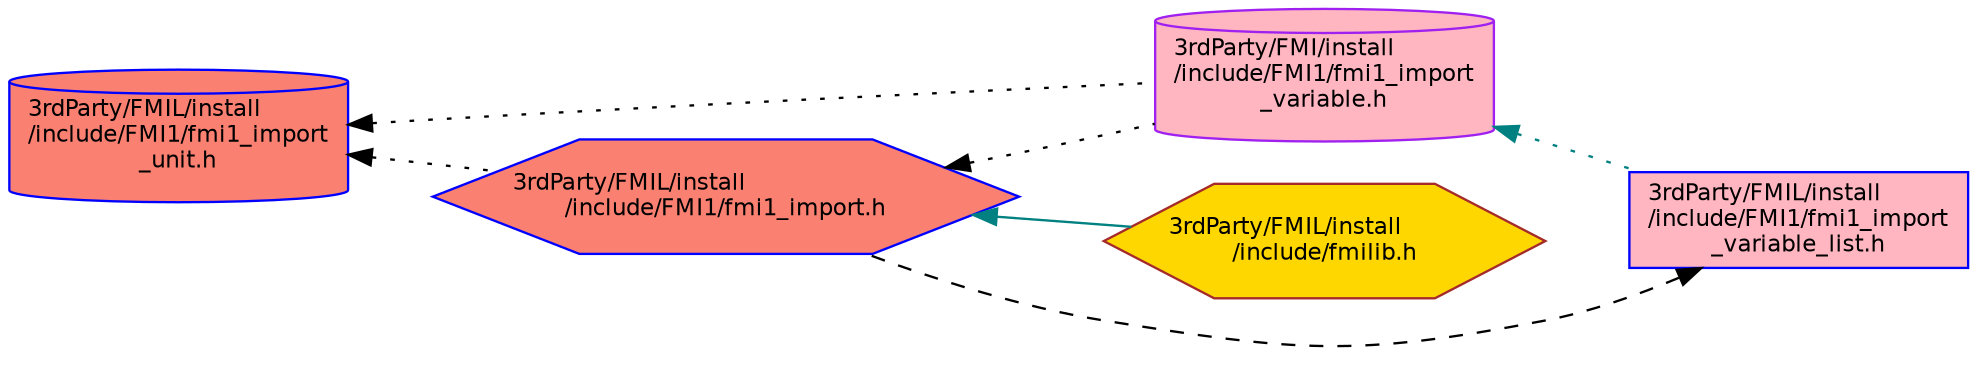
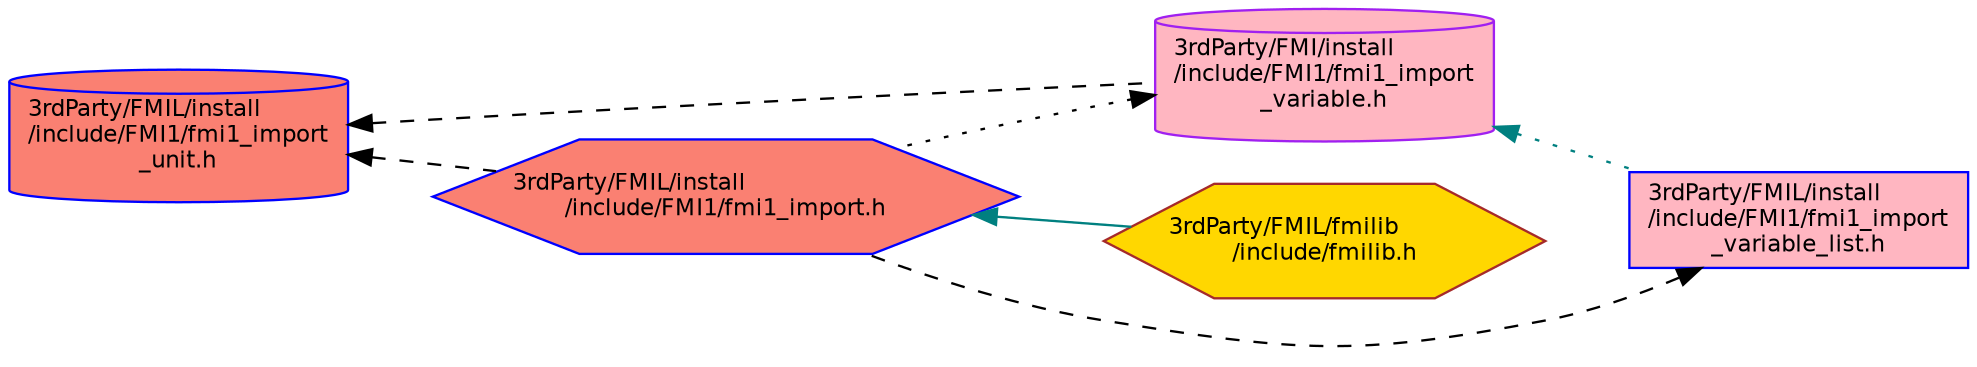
edge "3rdParty/FMI/install /include/FMI1/fmi1_import _variable.h" -> "3rdParty/FMIL/install /include/FMI1/fmi1_import _unit.h": style dotted -> dashed
edge "3rdParty/FMI/install /include/FMI1/fmi1_import _variable.h" -> "3rdParty/FMIL/install /include/FMI1/fmi1_import.h": reversed
edge "3rdParty/FMIL/install /include/FMI1/fmi1_import.h" -> "3rdParty/FMIL/install /include/FMI1/fmi1_import _unit.h": style dotted -> dashed
node "3rdParty/FMIL/install /include/fmilib.h": label "3rdParty/FMIL/install /include/fmilib.h" -> "3rdParty/FMIL/fmilib /include/fmilib.h"
